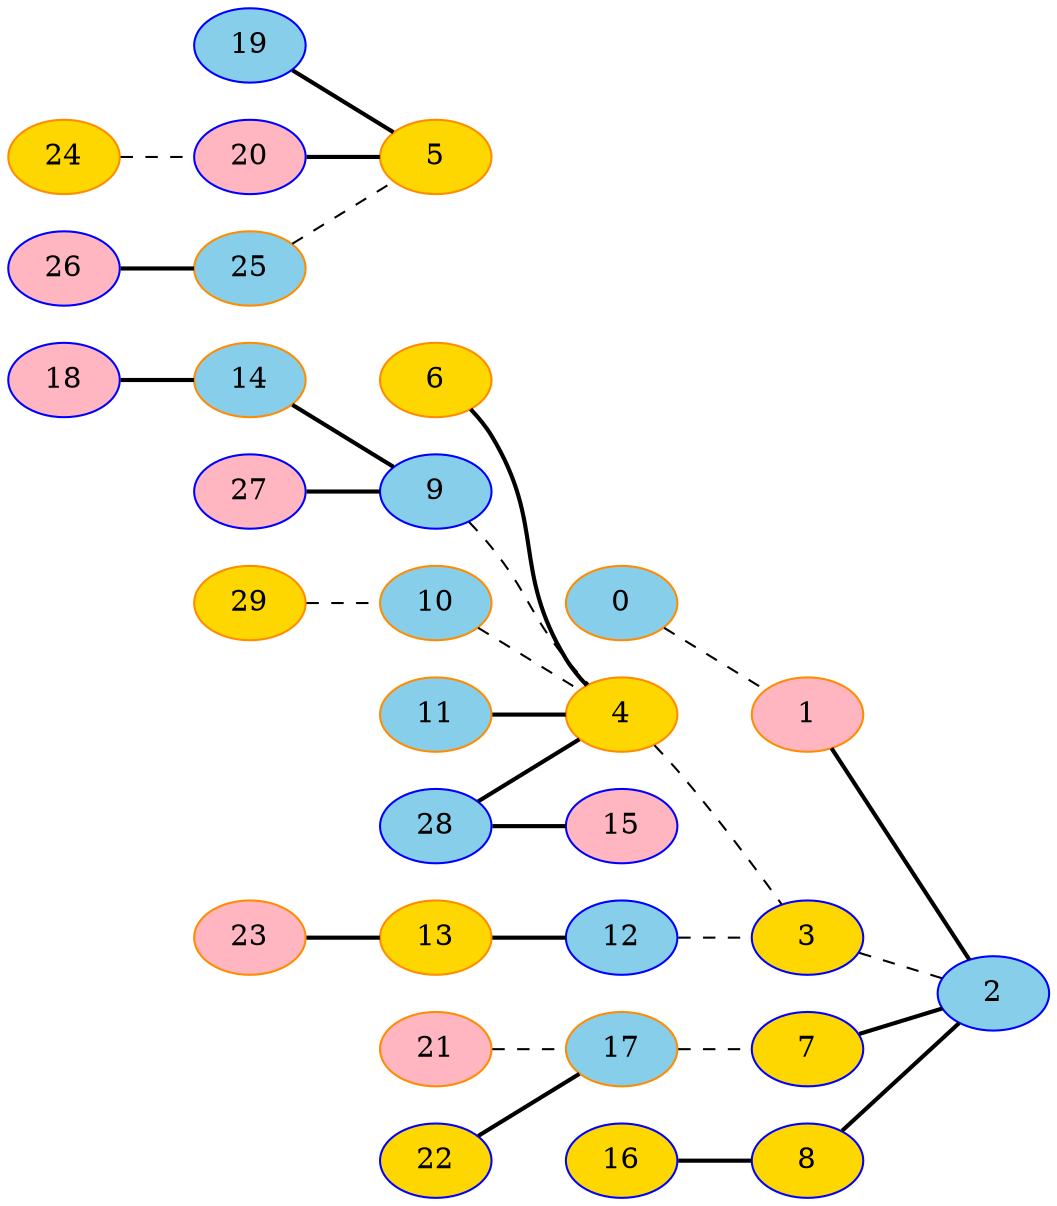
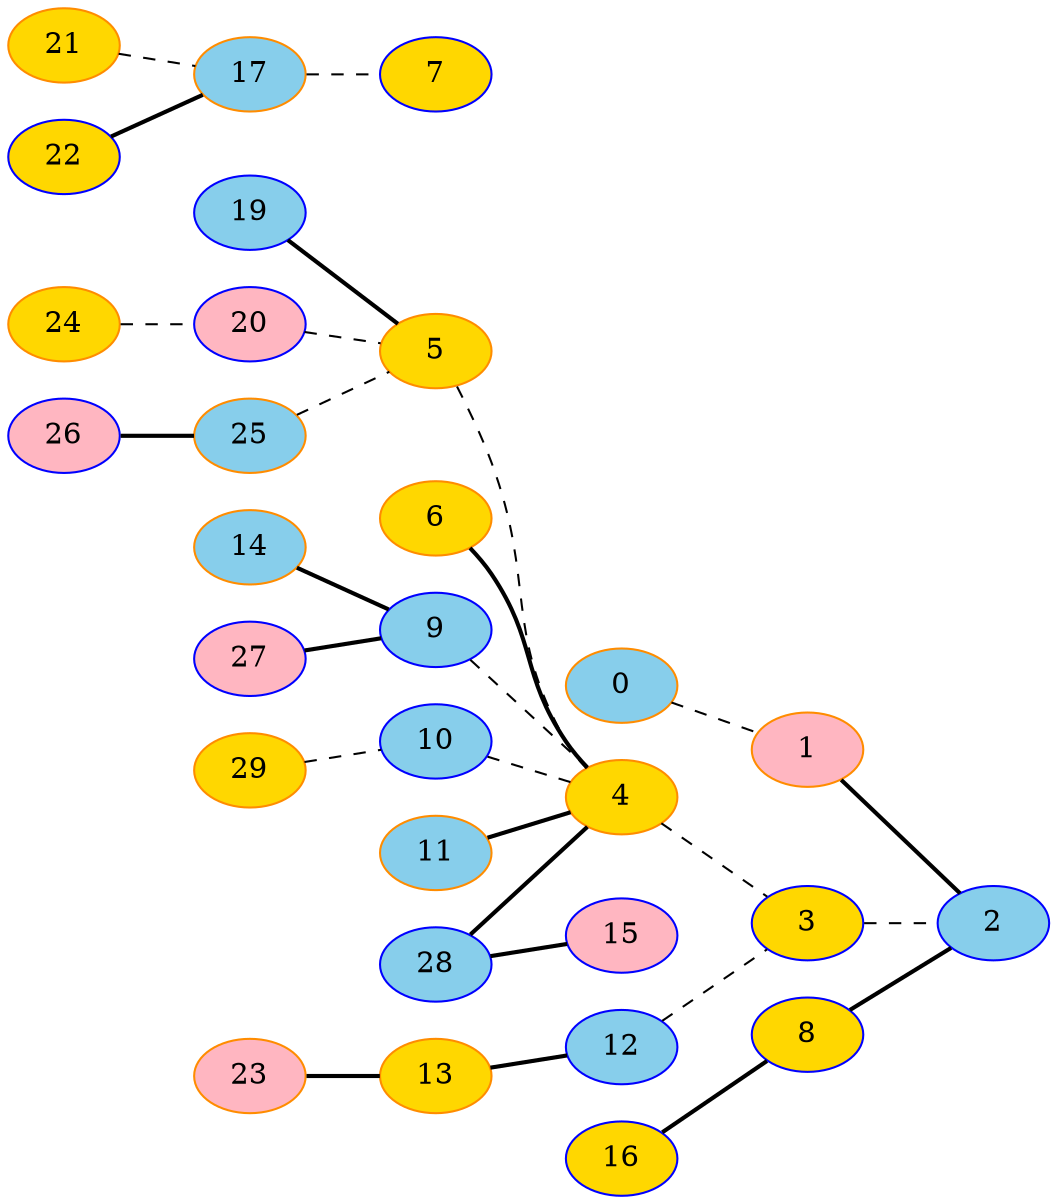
edge "20" -- "5": style bold -> dashed
node "18": removed
edge "5" -- "4": added
node "10": color darkorange -> blue
edge "2" -- "7": removed
node "21": fillcolor lightpink -> gold
